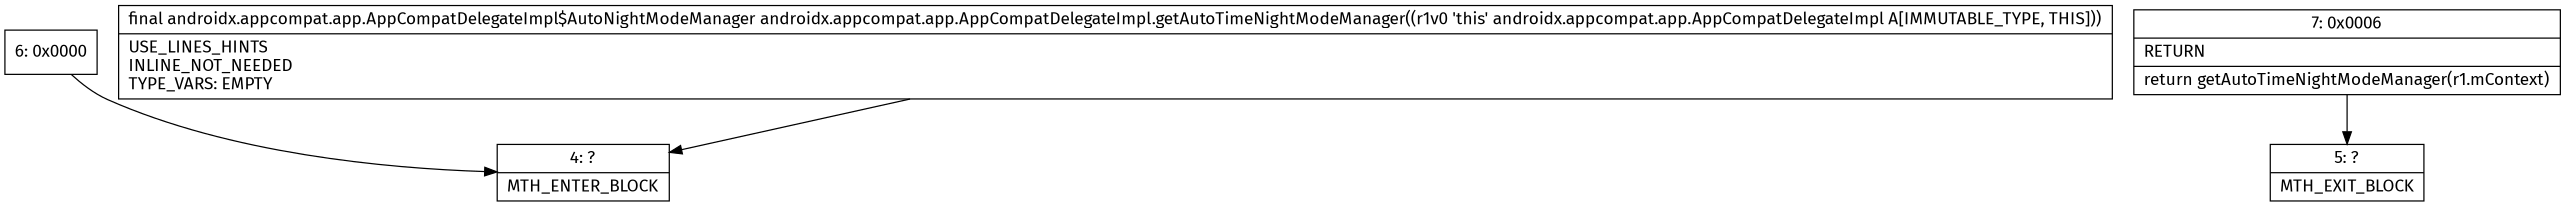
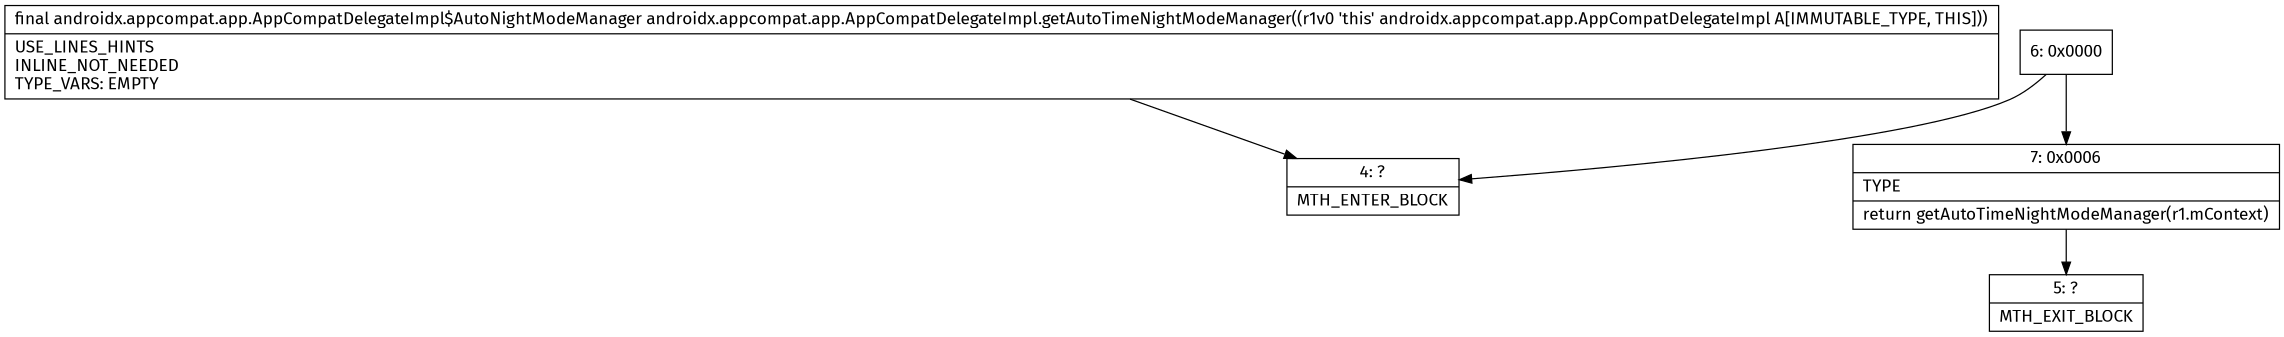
node "7: 0x0006": text "RETURN" -> "TYPE"
edge "6: 0x0000" -> "7: 0x0006": added
